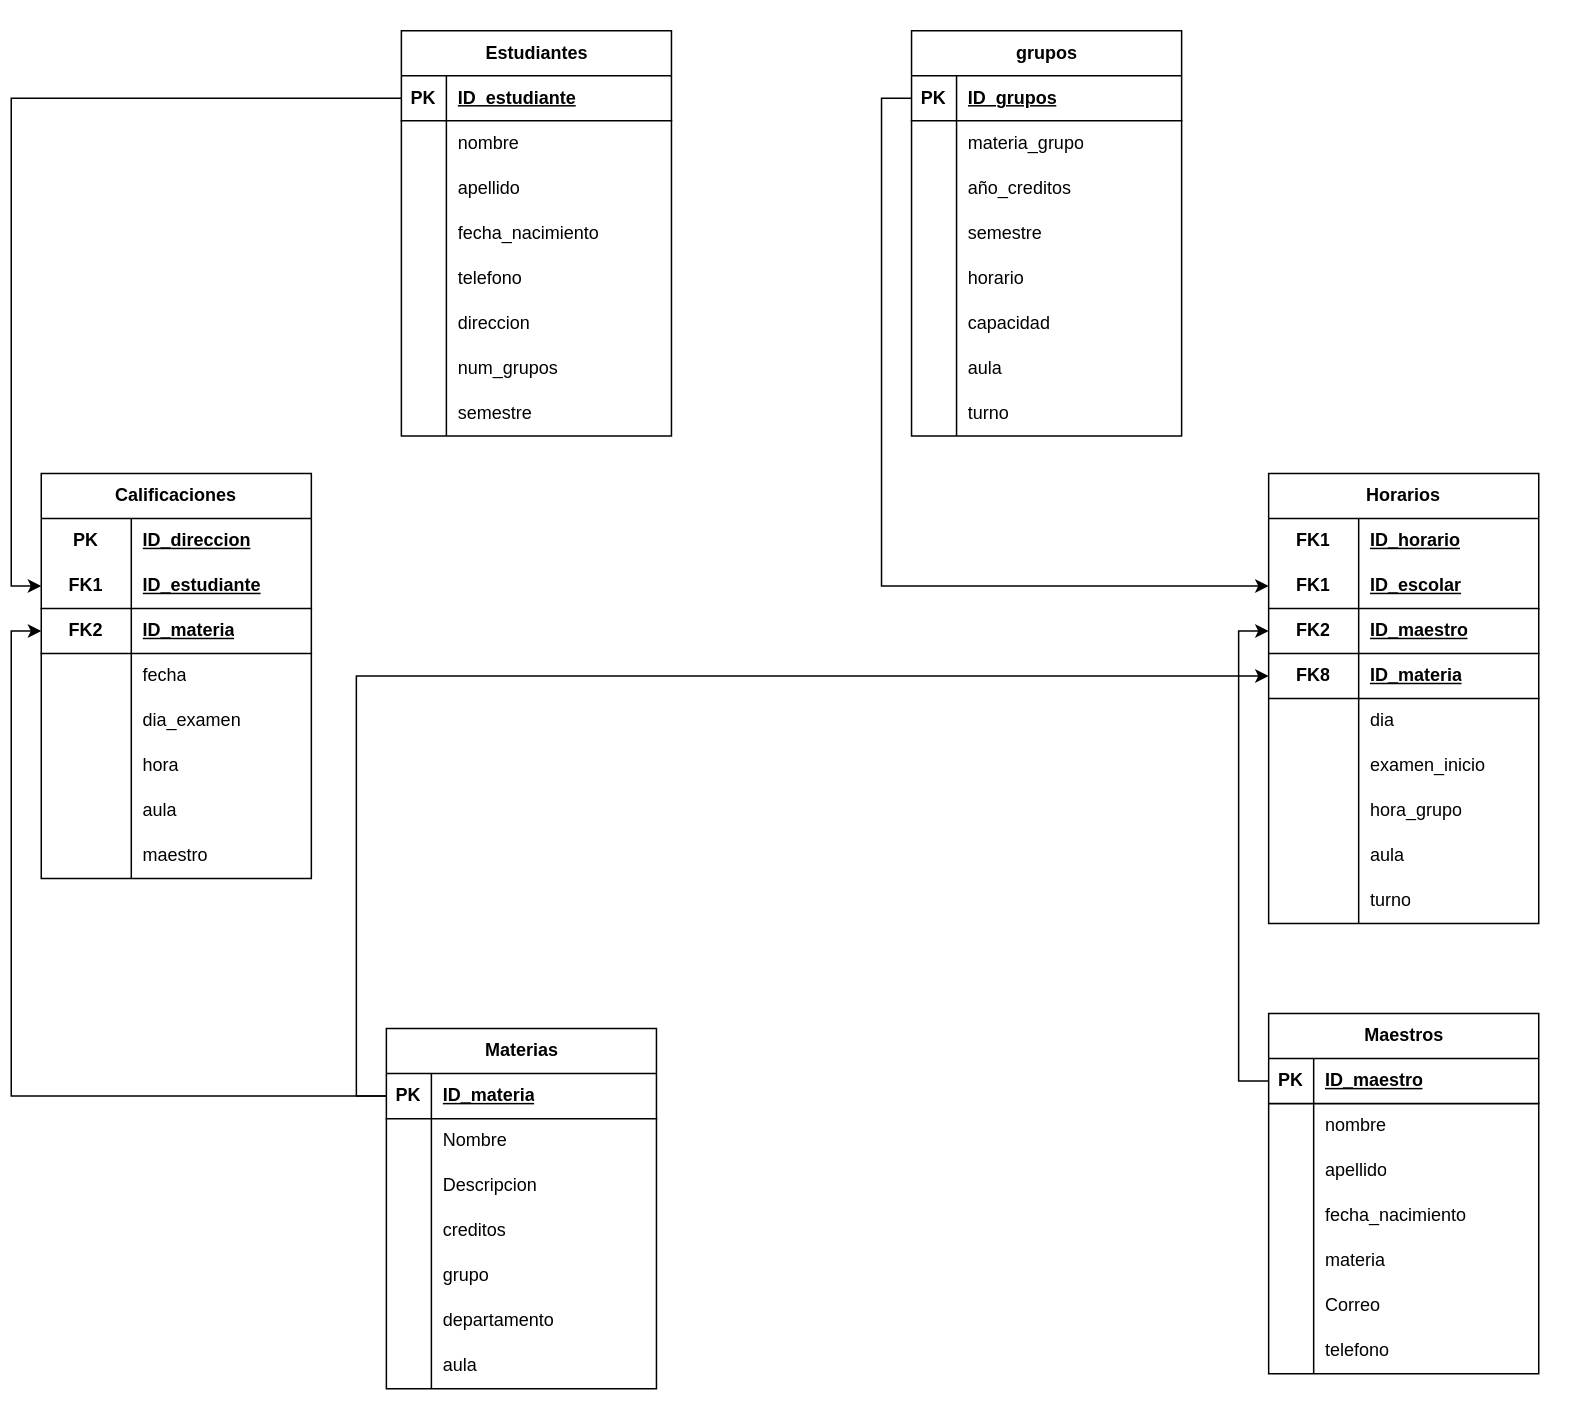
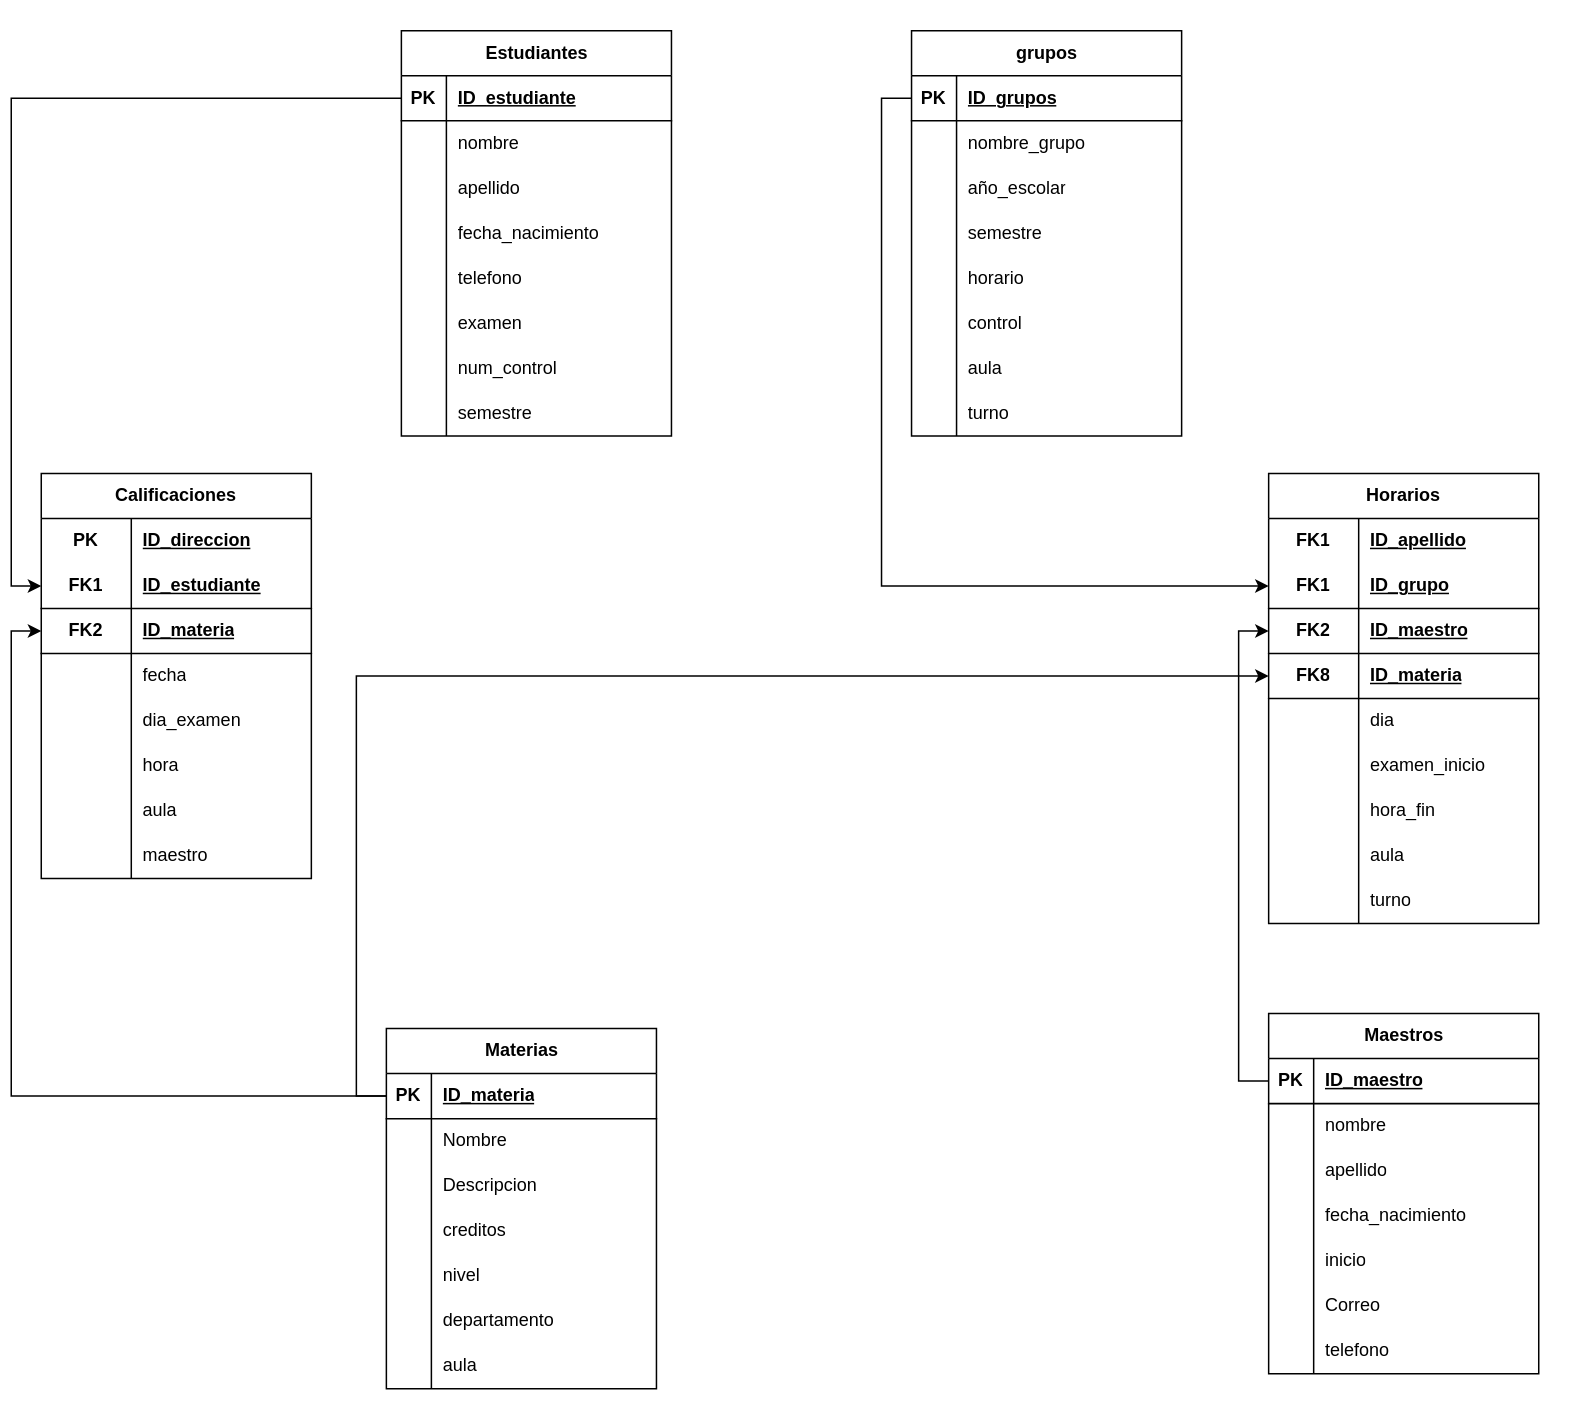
node "materia_grupo": label "materia_grupo" -> "nombre_grupo"
node "año_creditos": label "año_creditos" -> "año_escolar"
node "direccion": label "direccion" -> "examen"
node "capacidad": label "capacidad" -> "control"
node "num_grupos": label "num_grupos" -> "num_control"
node "ID_horario": label "ID_horario" -> "ID_apellido"
node "ID_escolar": label "ID_escolar" -> "ID_grupo"
node "hora_grupo": label "hora_grupo" -> "hora_fin"
node "materia": label "materia" -> "inicio"
node "grupo": label "grupo" -> "nivel"
